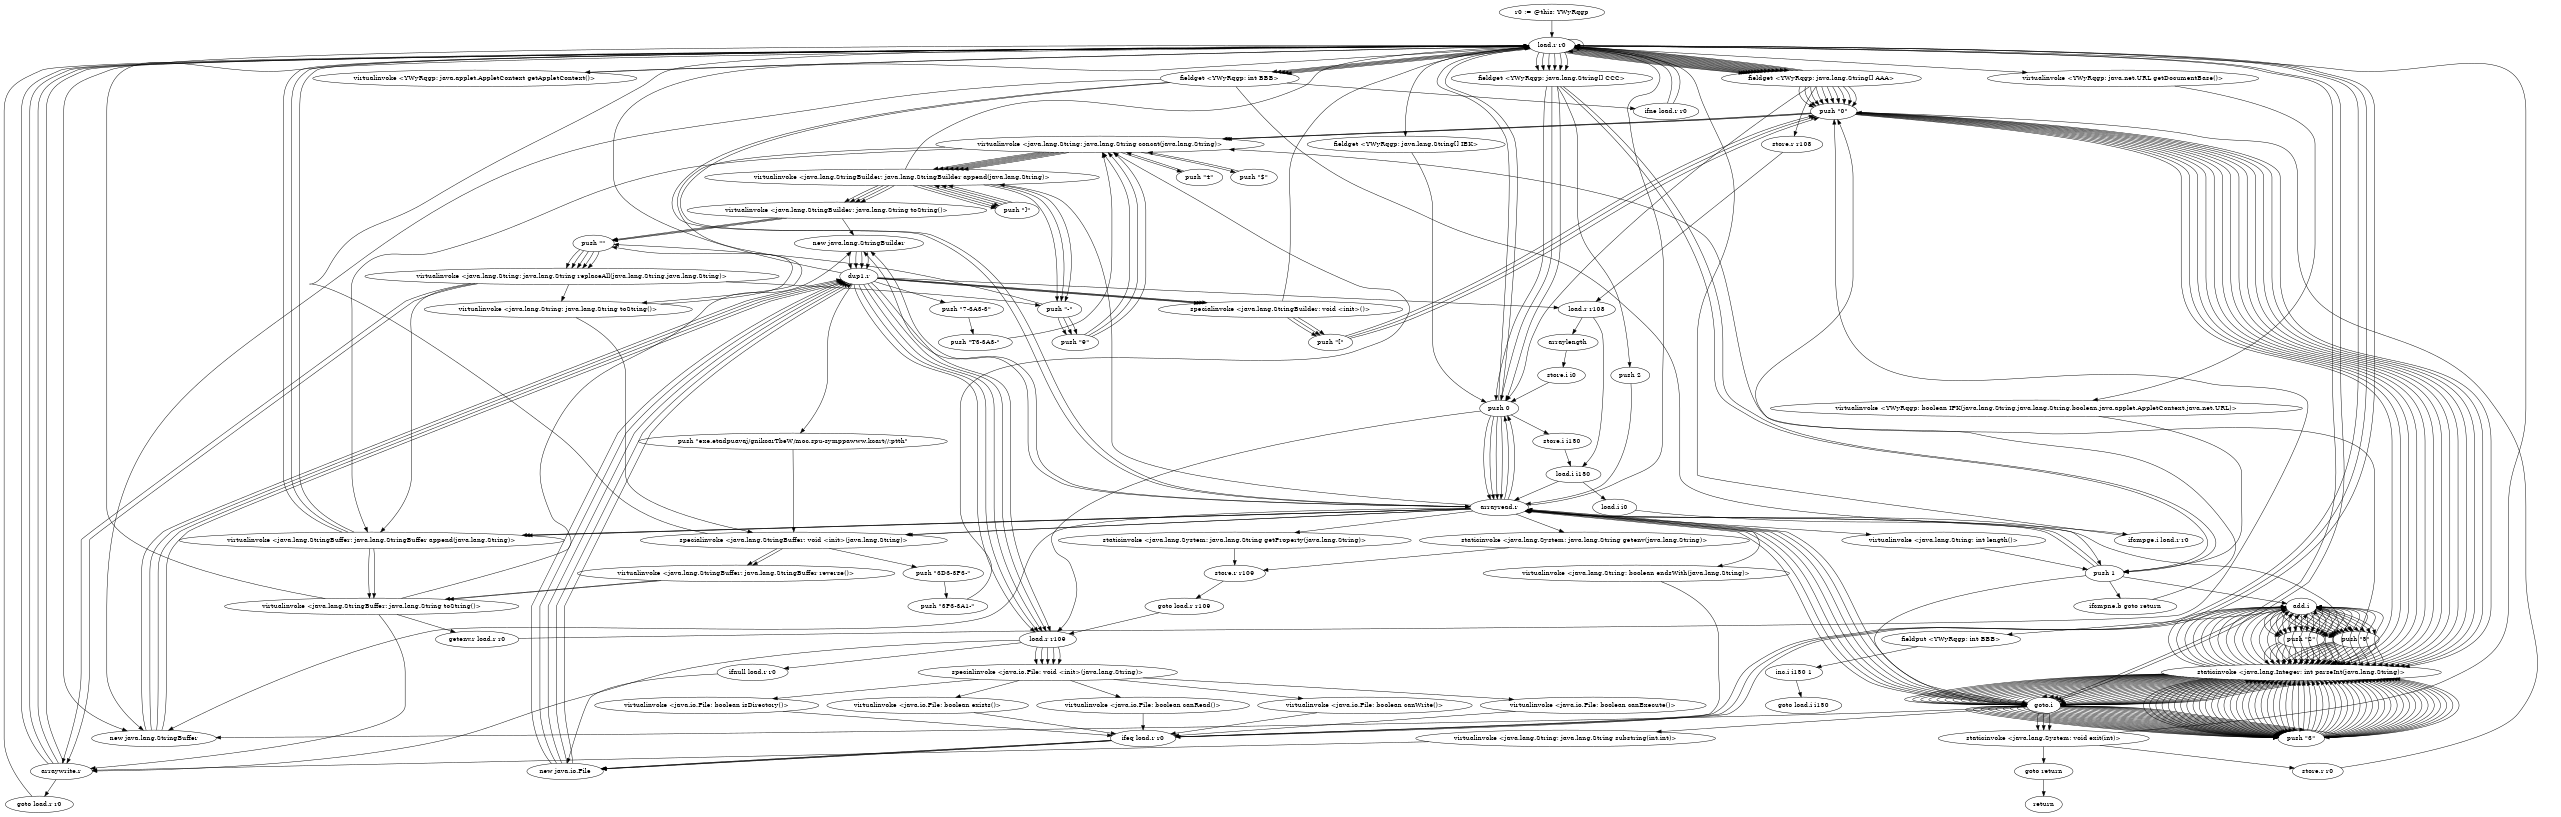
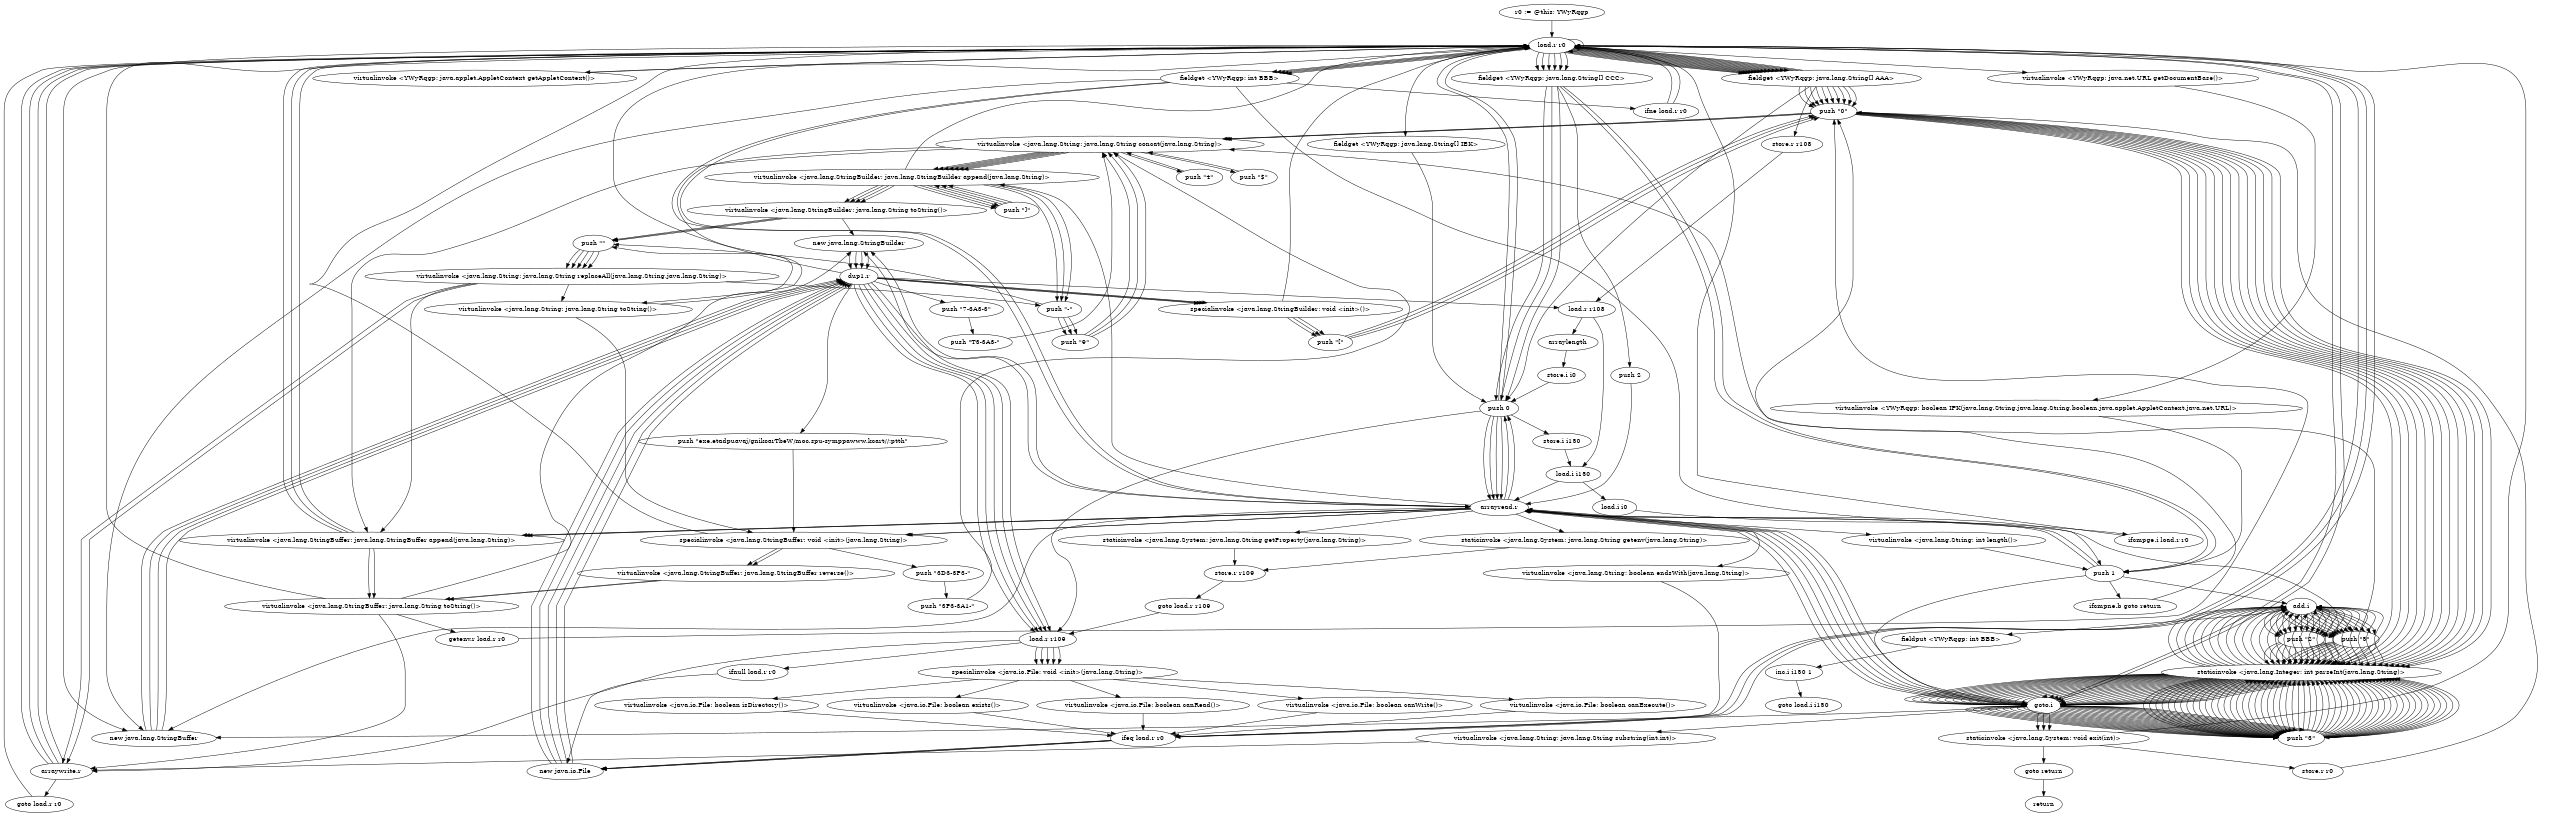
edge "arrayread.r" -> "load.r r0": removed
